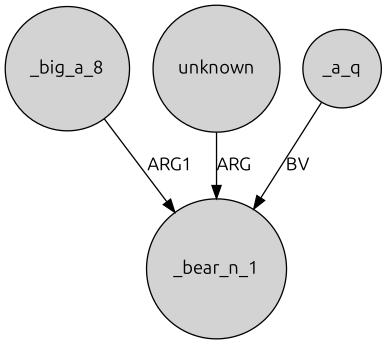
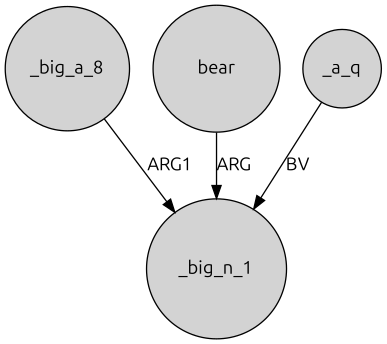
node "unknown": label "unknown" -> "bear"
node "_bear_n_1": label "_bear_n_1" -> "_big_n_1"
